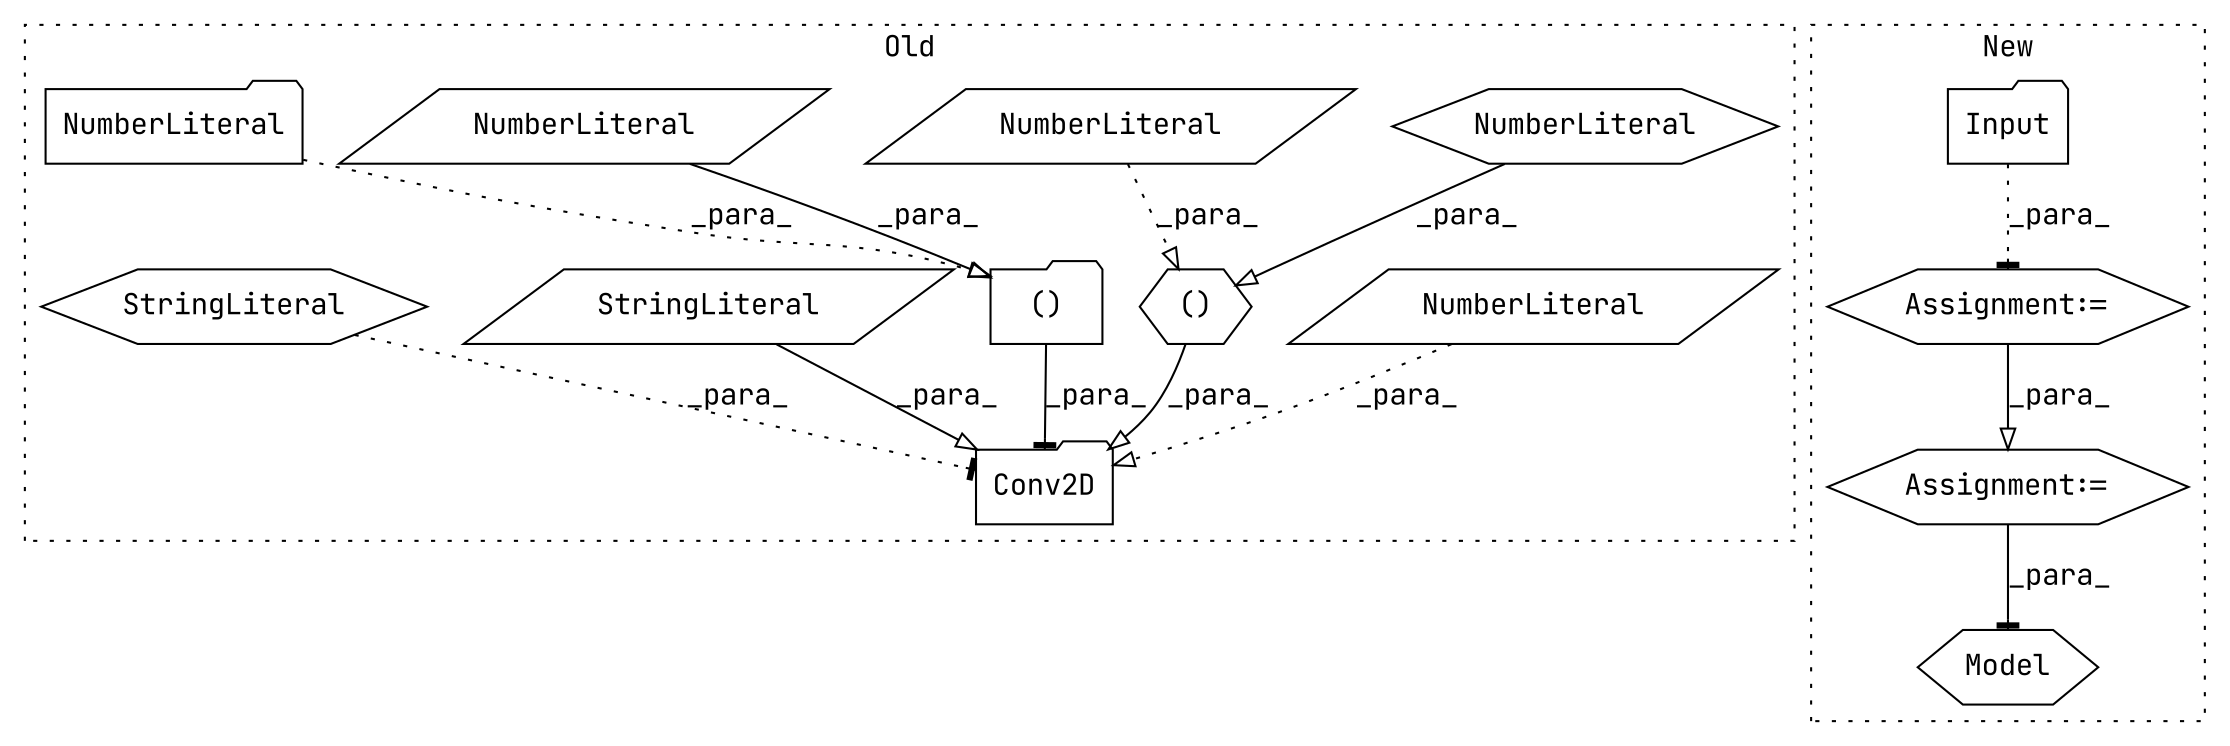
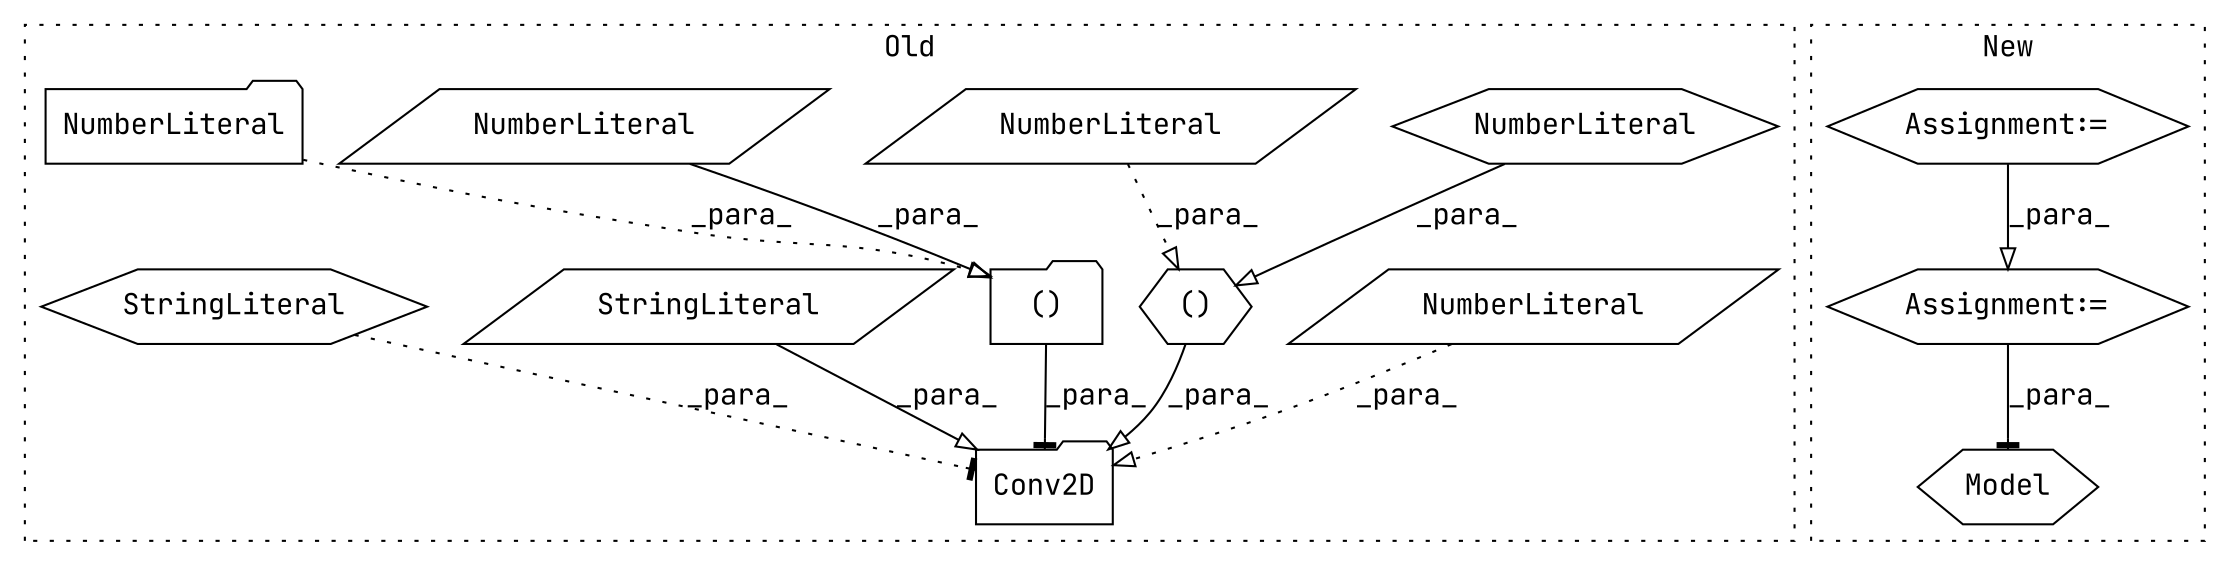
node "Input": removed
